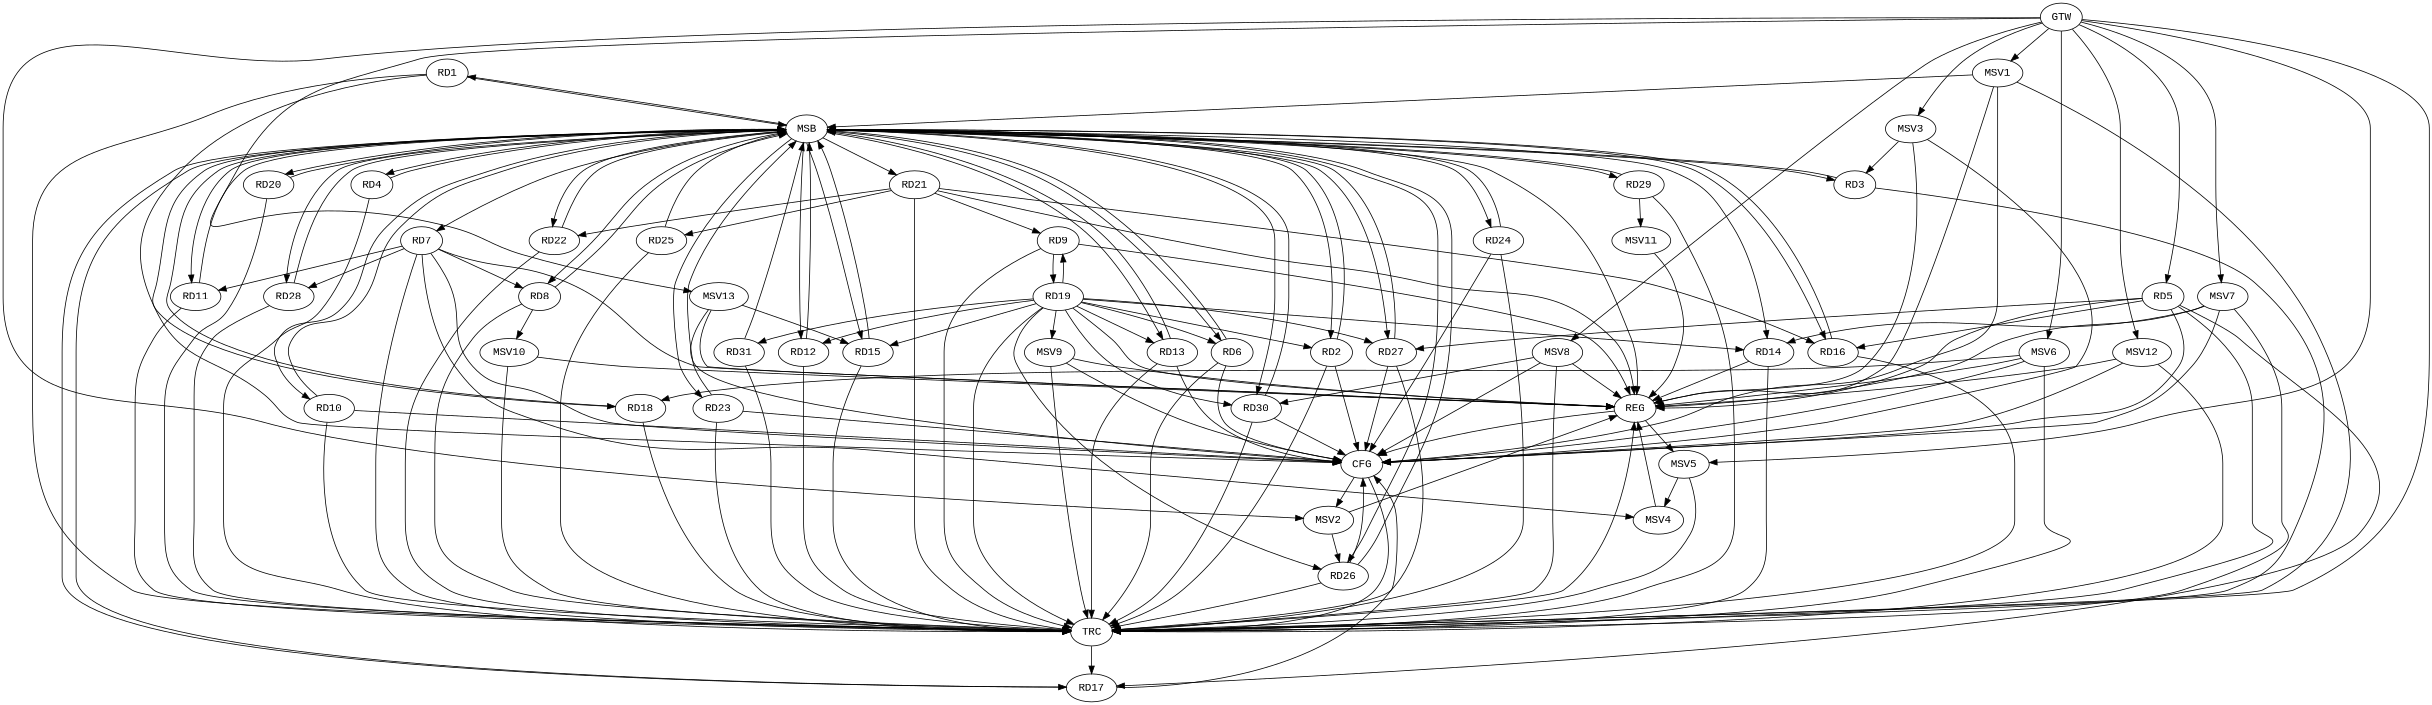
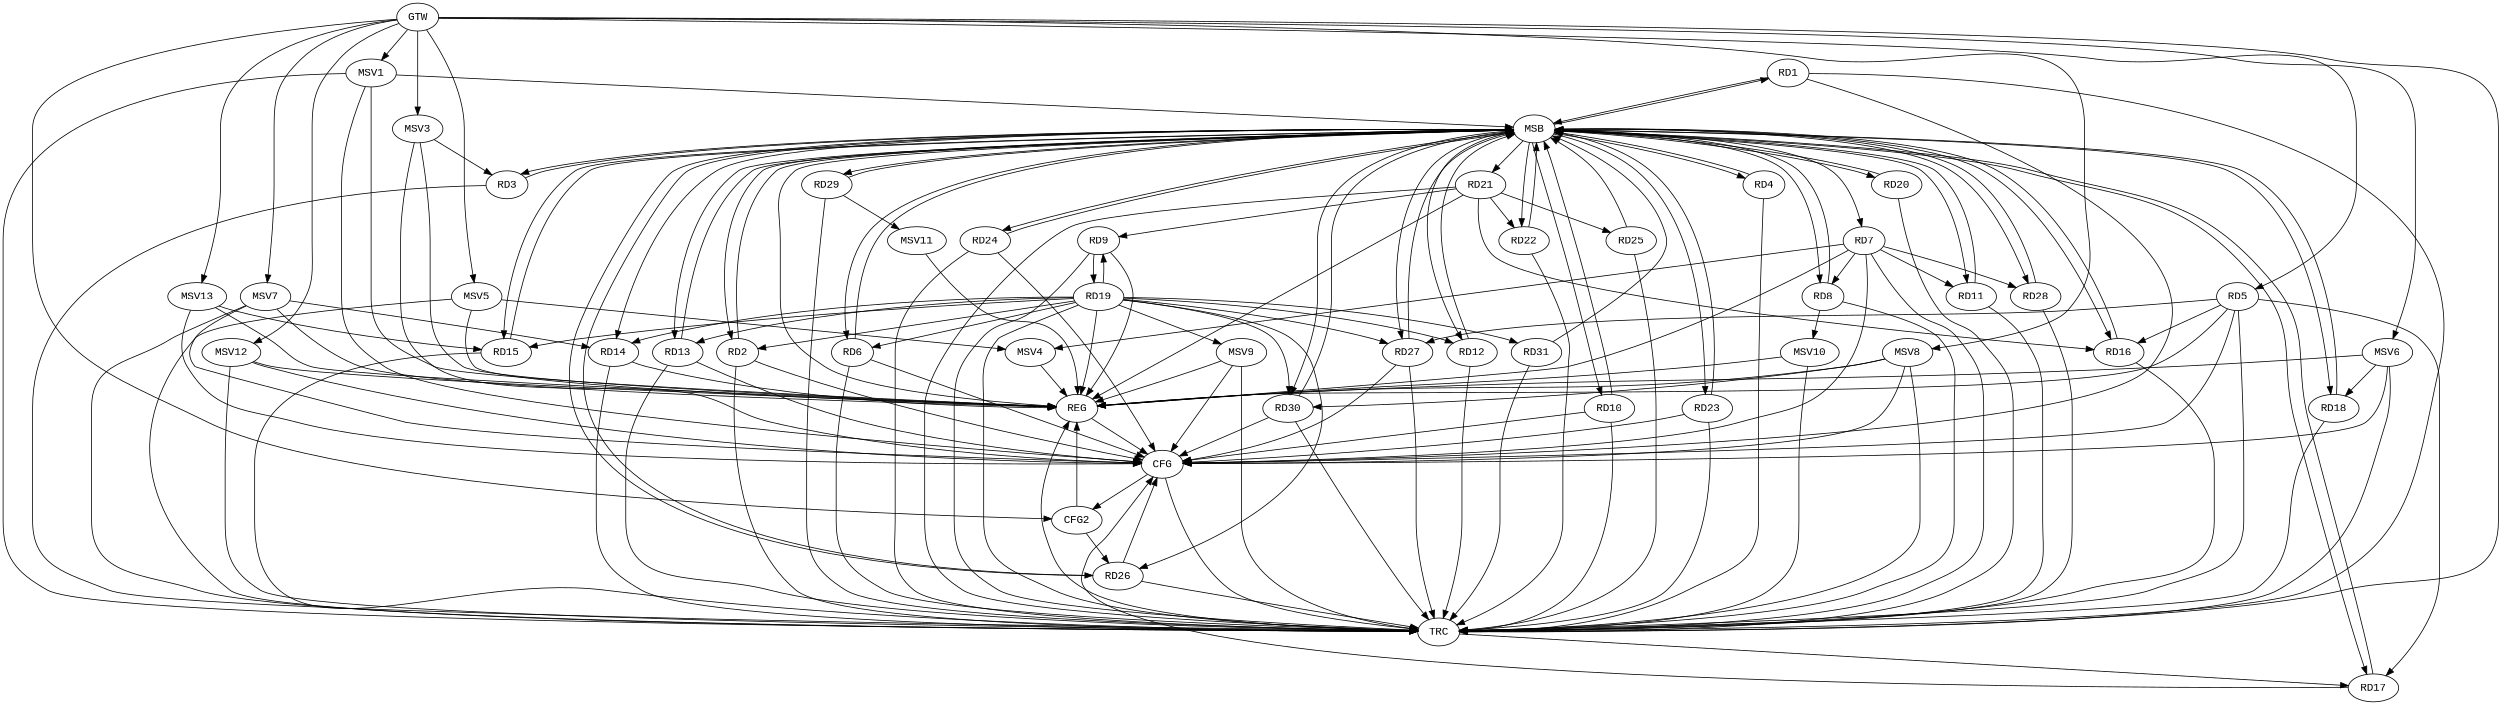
edge "REG" -> "MSV5": reversed
node "MSV2": label "MSV2" -> "CFG2"
